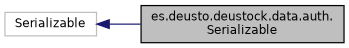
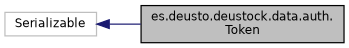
node "es.deusto.deustock.data.auth. Serializable": label "es.deusto.deustock.data.auth. Serializable" -> "es.deusto.deustock.data.auth. Token"
